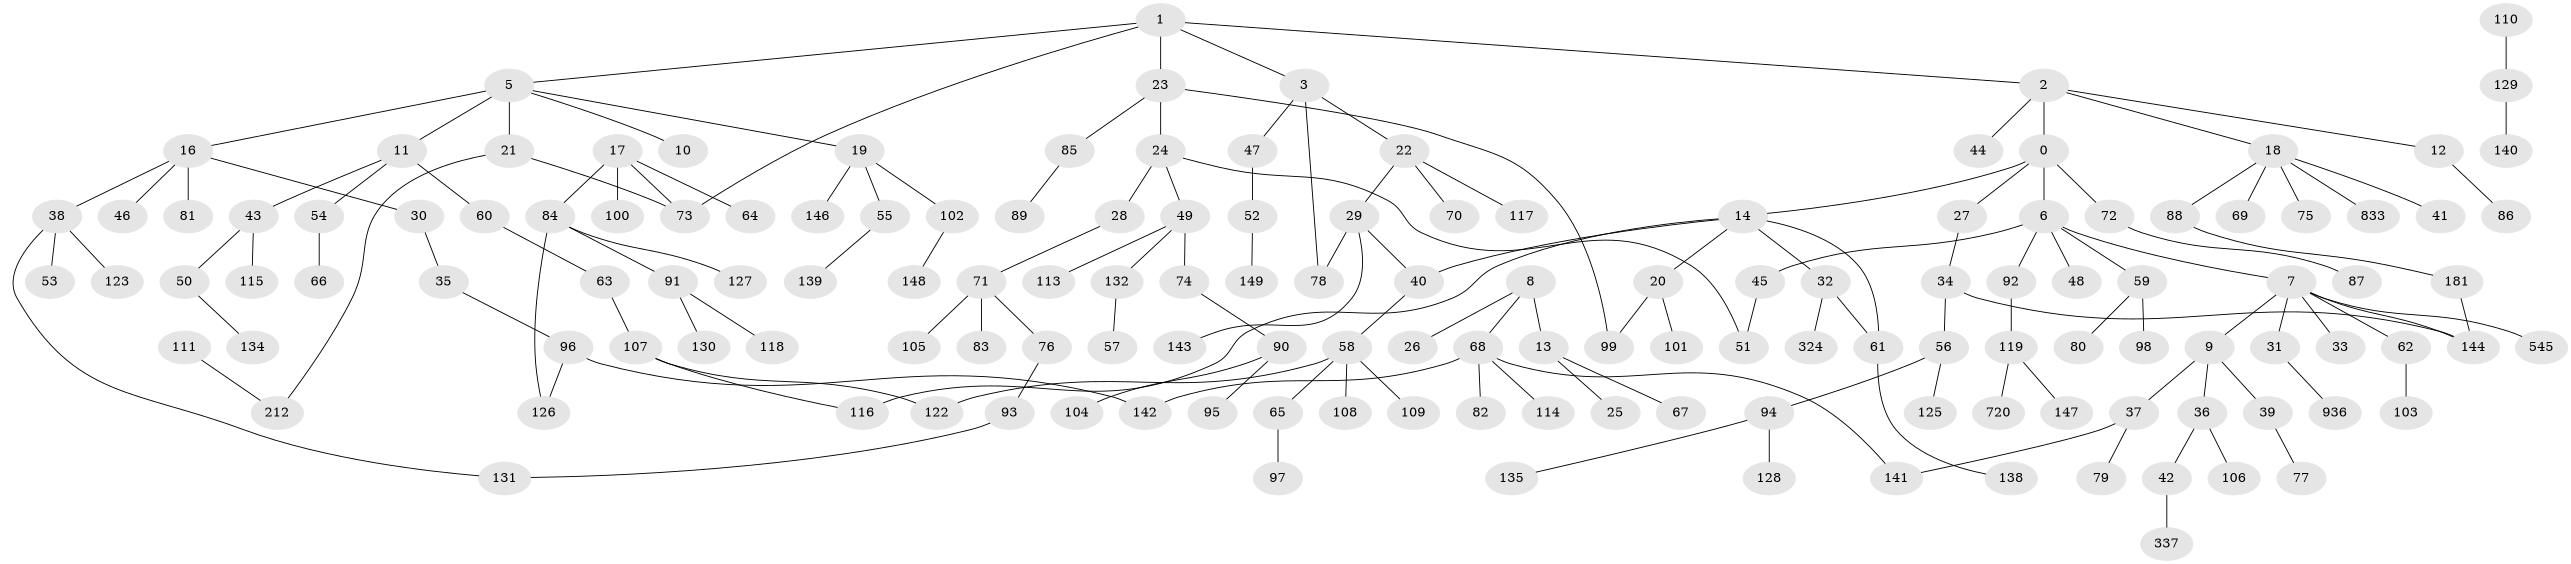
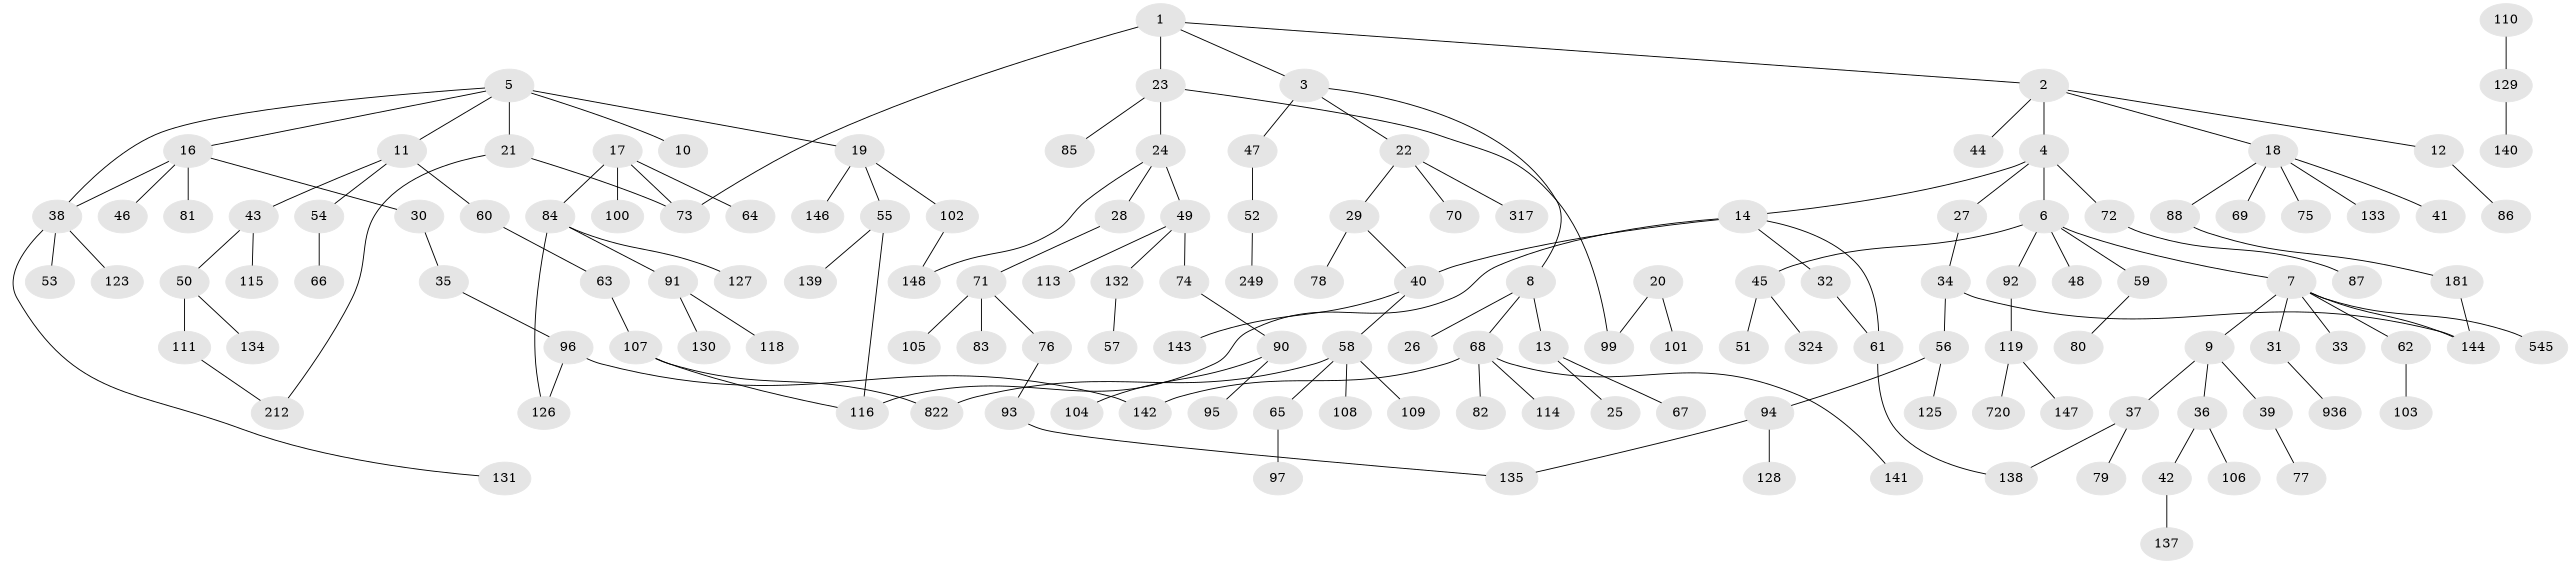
edge "1" -- "5": now "38" -- "5"
node "0": label "0" -> "4"
edge "3" -- "78": now "3" -- "8"
node "89": removed
node "117": label "117" -> "317"
node "833": label "833" -> "133"
edge "24" -- "51": now "24" -- "148"
edge "14" -- "20": removed
node "149": label "149" -> "249"
edge "50" -- "111": added
edge "55" -- "116": added
edge "32" -- "324": now "45" -- "324"
edge "29" -- "143": now "40" -- "143"
node "98": removed
node "122": label "122" -> "822"
edge "37" -- "141": now "37" -- "138"
edge "93" -- "131": now "93" -- "135"
node "337": label "337" -> "137"
